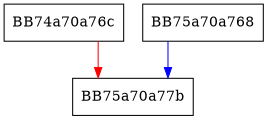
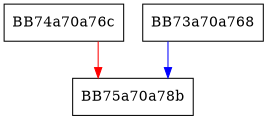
node "BB75a70a768": label "BB75a70a768" -> "BB73a70a768"
node "BB75a70a77b": label "BB75a70a77b" -> "BB75a70a78b"
